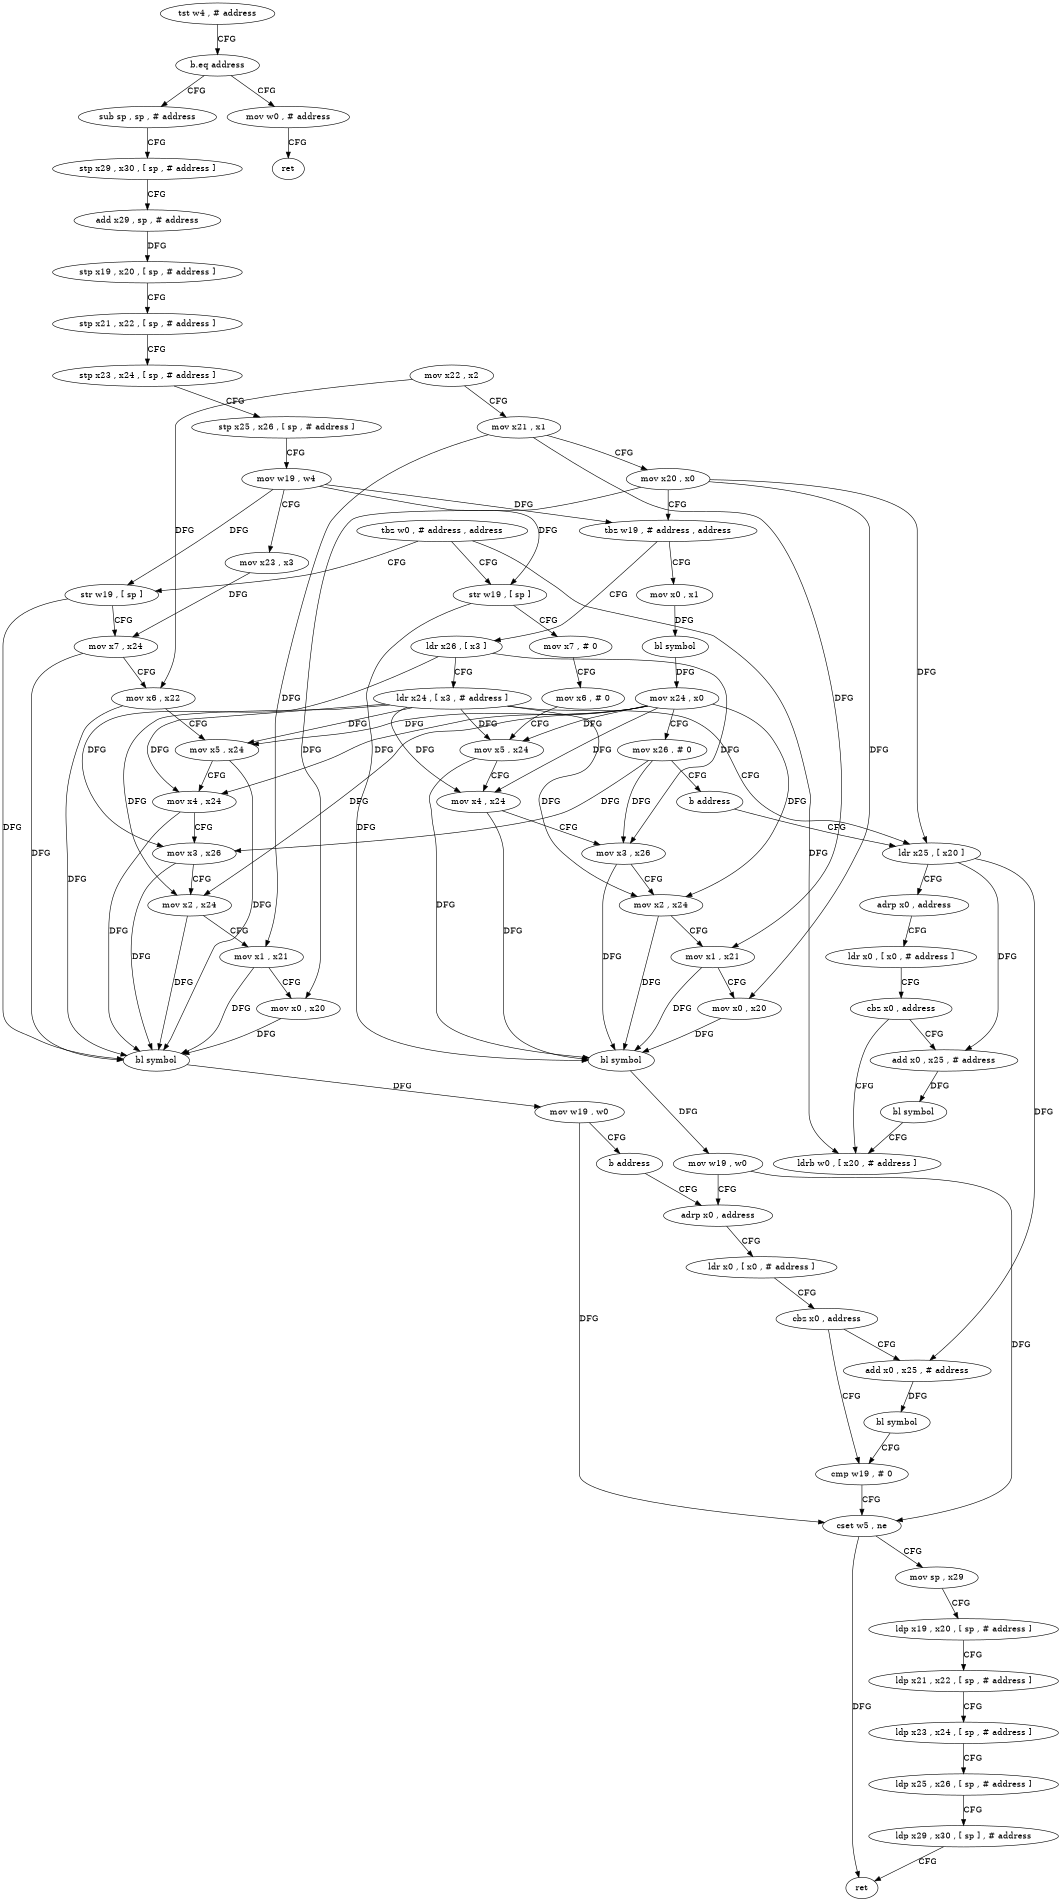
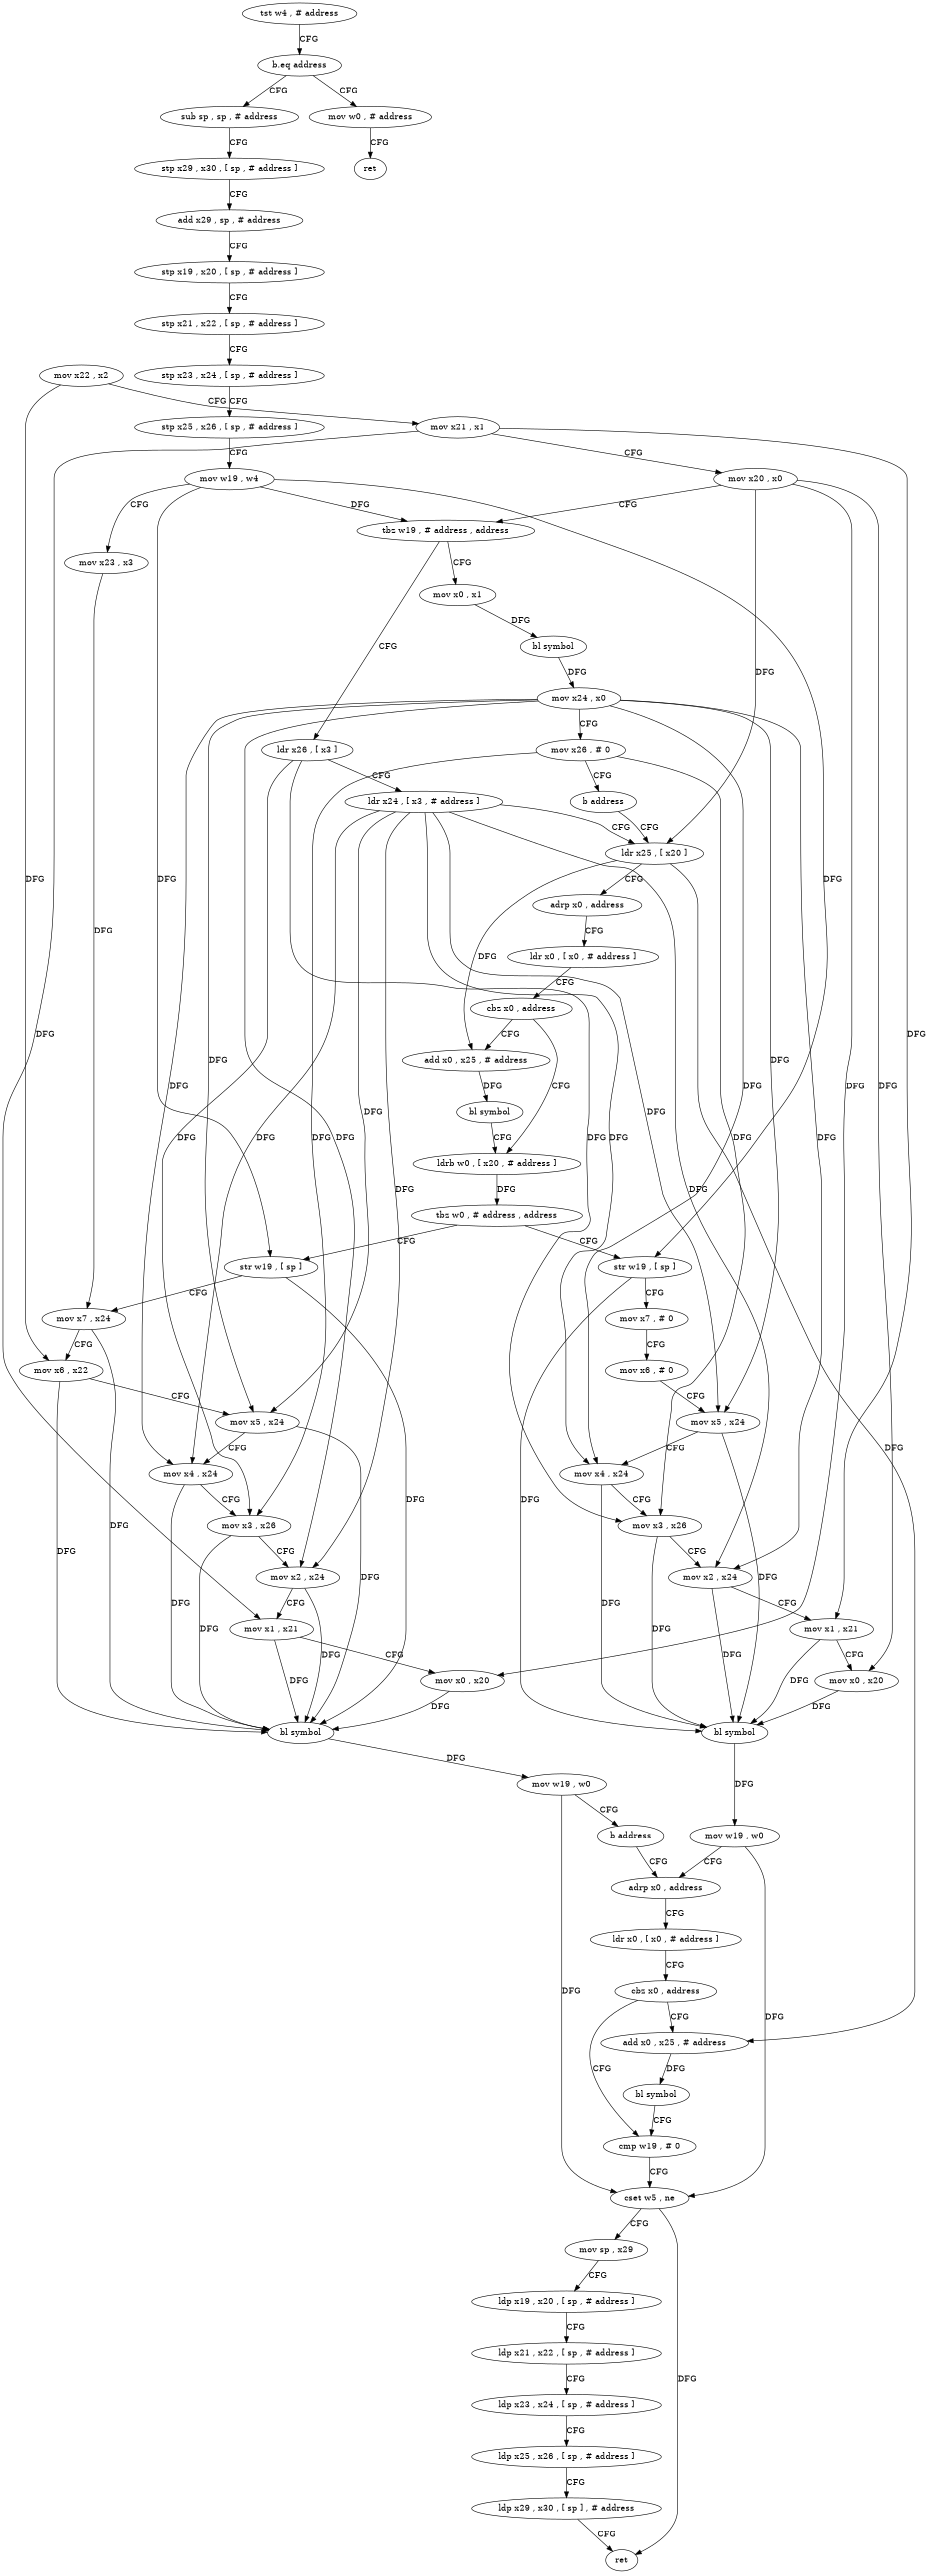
edge "add x29 , sp , # address" -> "stp x19 , x20 , [ sp , # address ]": label "DFG" -> "CFG"
edge "tbz w0 , # address , address" -> "ldrb w0 , [ x20 , # address ]": reversed
